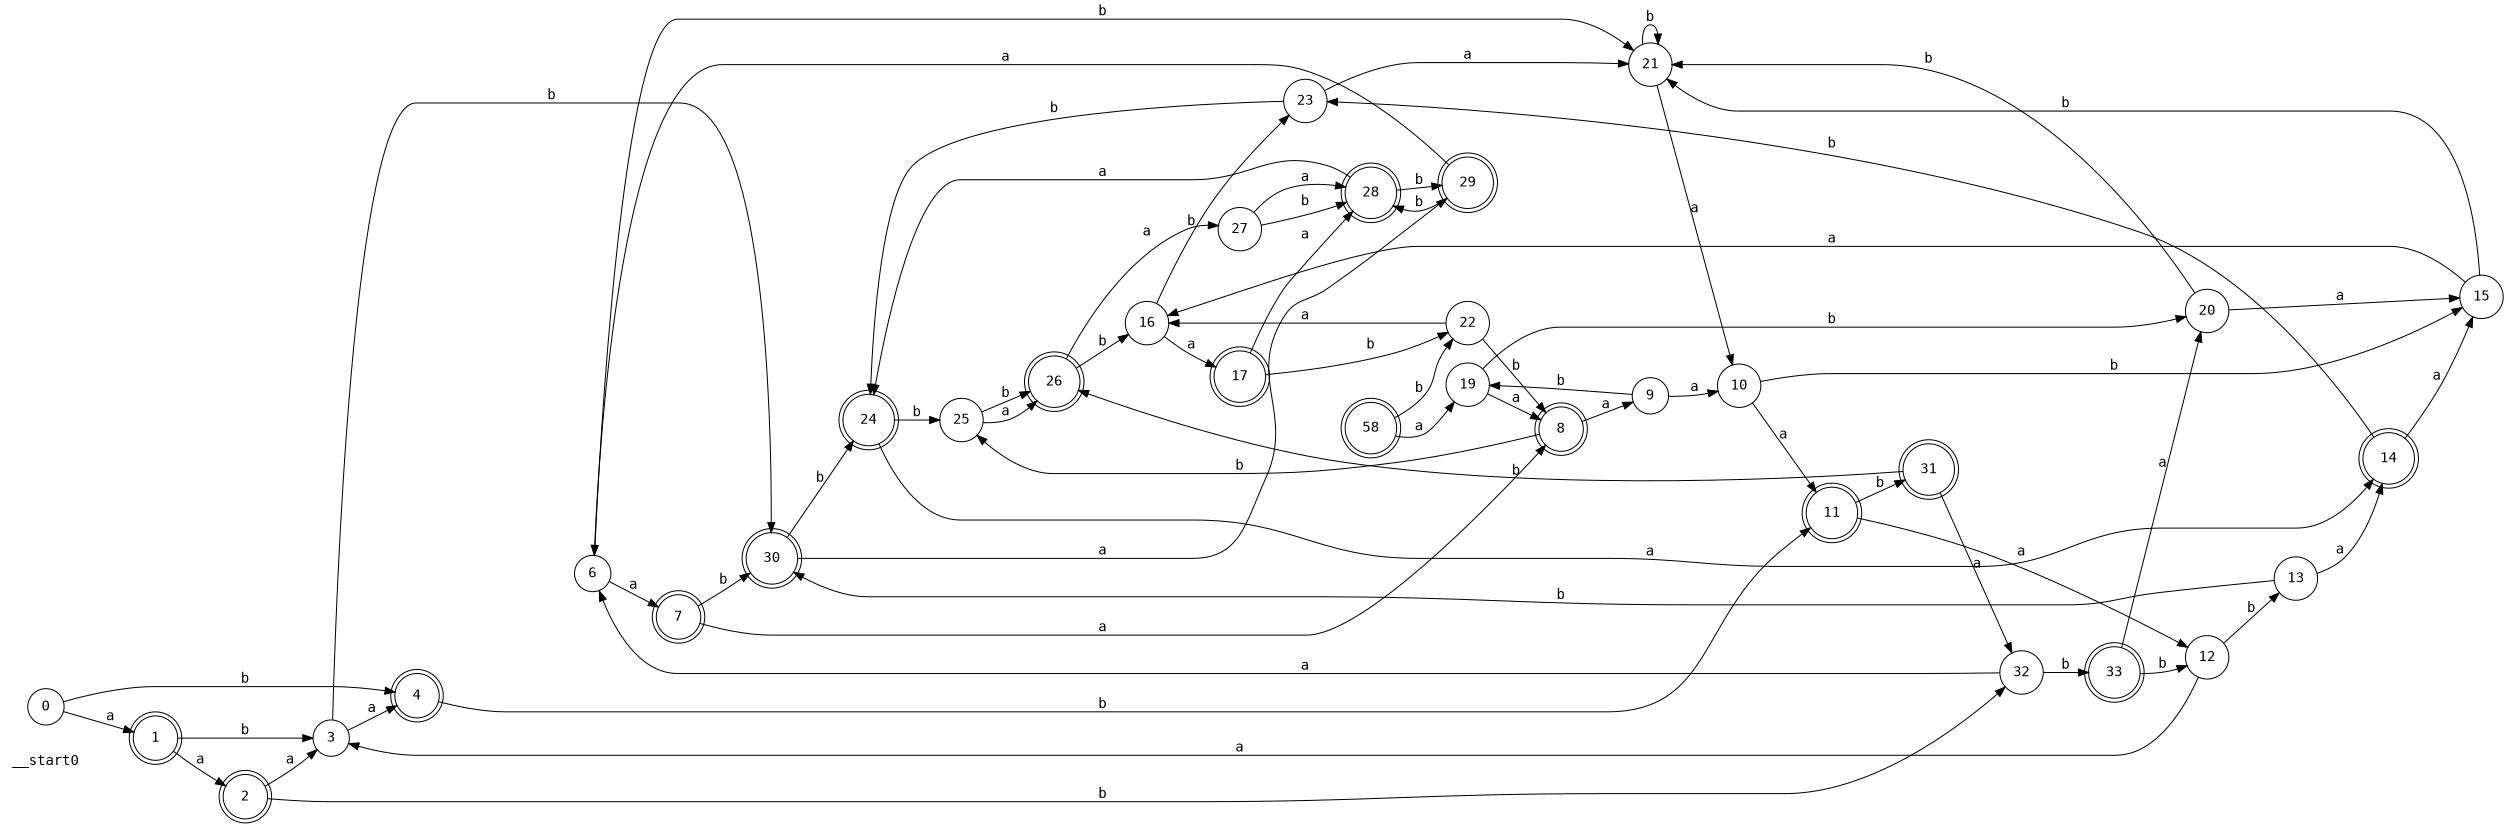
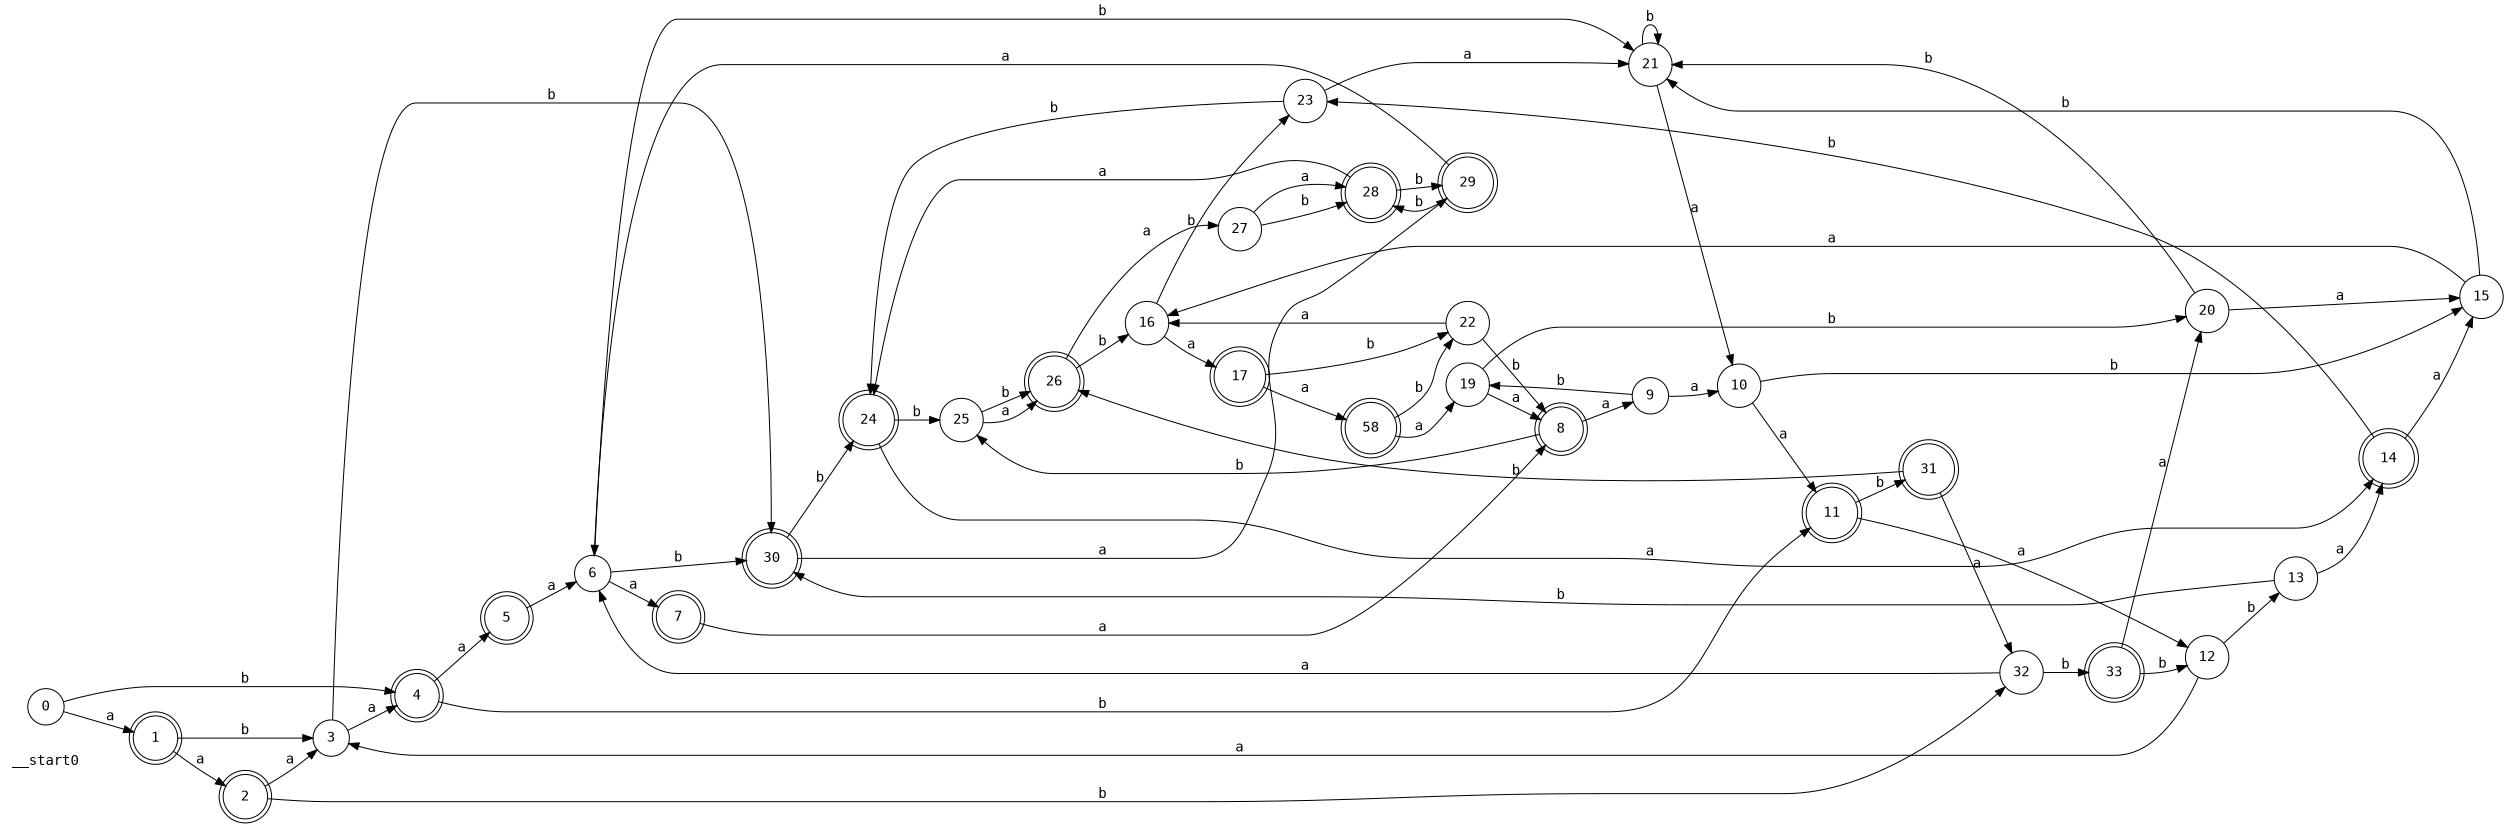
edge "17" -> "28": now "17" -> "58"
edge "7" -> "30": now "6" -> "30"
node "5": added
